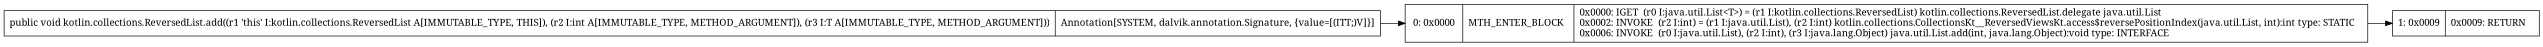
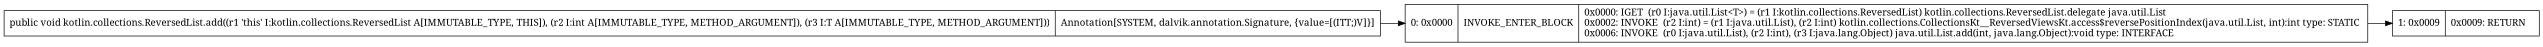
node "0: 0x0000": text "MTH_ENTER_BLOCK" -> "INVOKE_ENTER_BLOCK"
